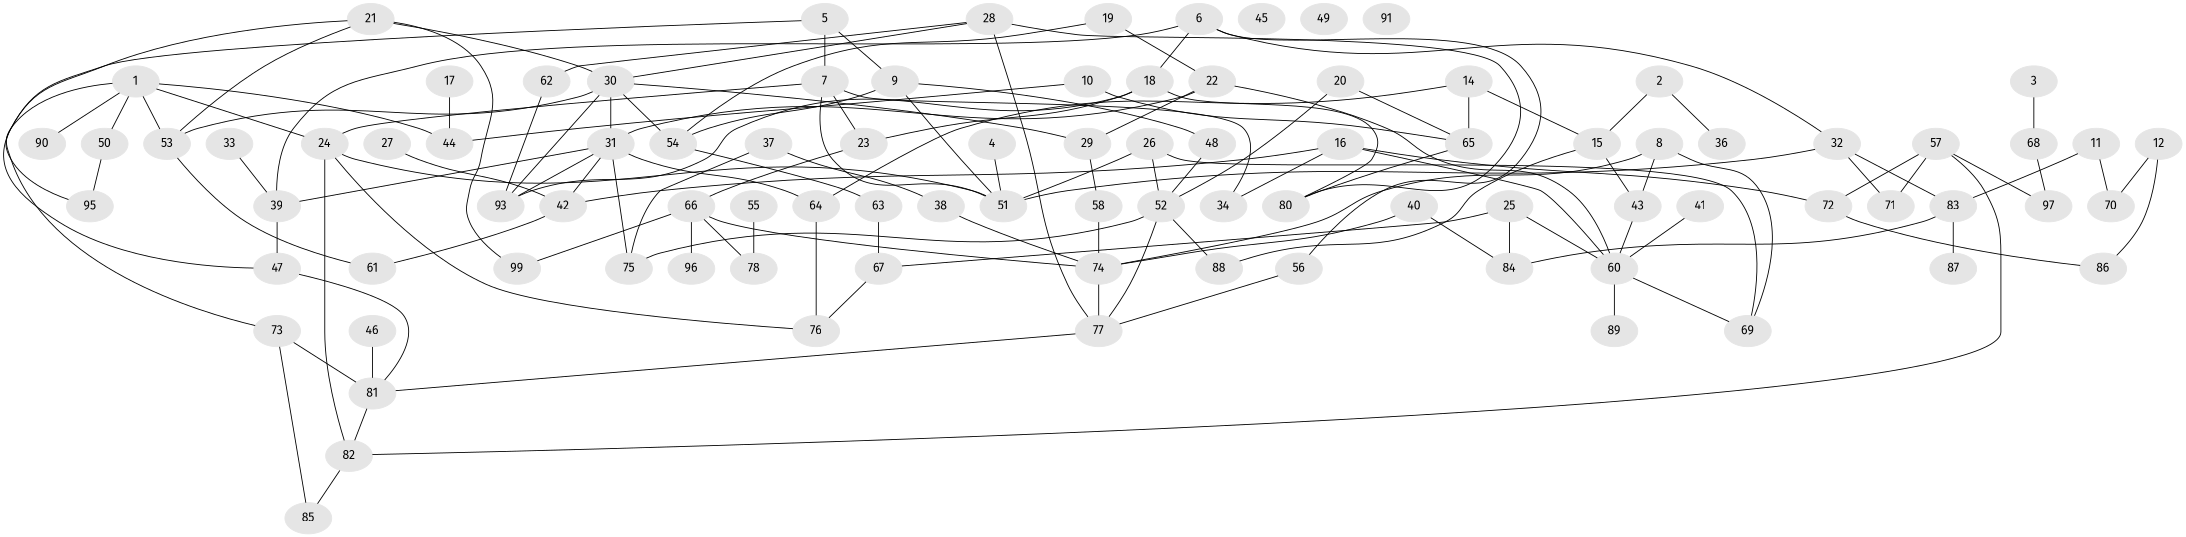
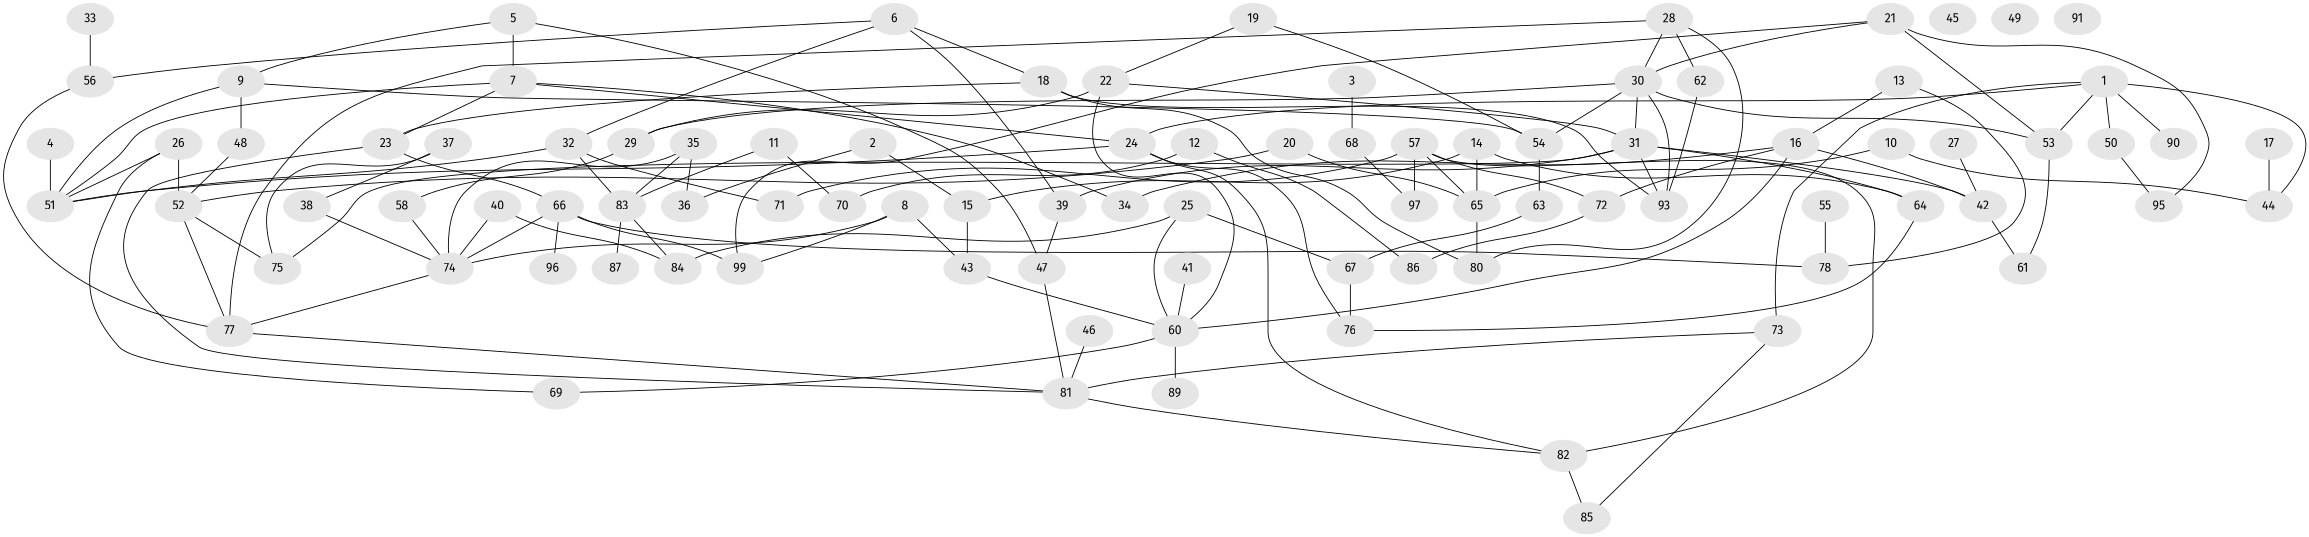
node "13": added
node "35": added
edge "33" -- "39": now "33" -- "56"
edge "57" -- "65": added
edge "8" -- "69": now "8" -- "99"
node "88": removed
edge "23" -- "81": added
